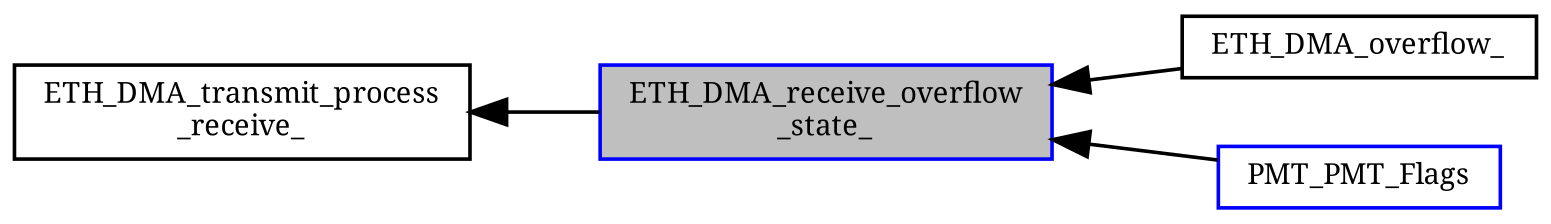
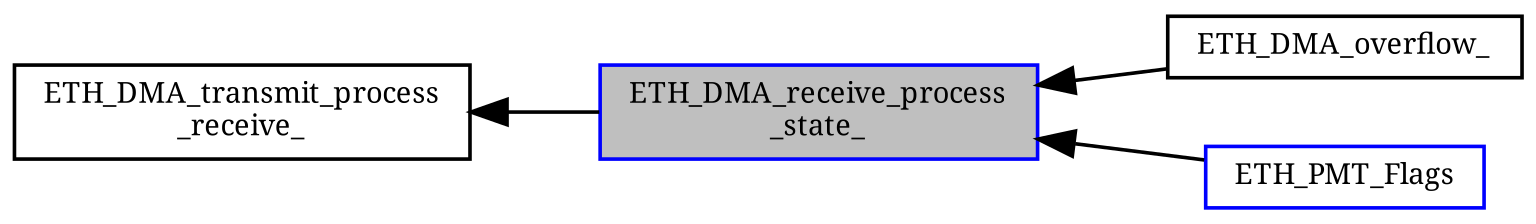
node "ETH_DMA_receive_overflow _state_": label "ETH_DMA_receive_overflow _state_" -> "ETH_DMA_receive_process _state_"
node "PMT_PMT_Flags": label "PMT_PMT_Flags" -> "ETH_PMT_Flags"
